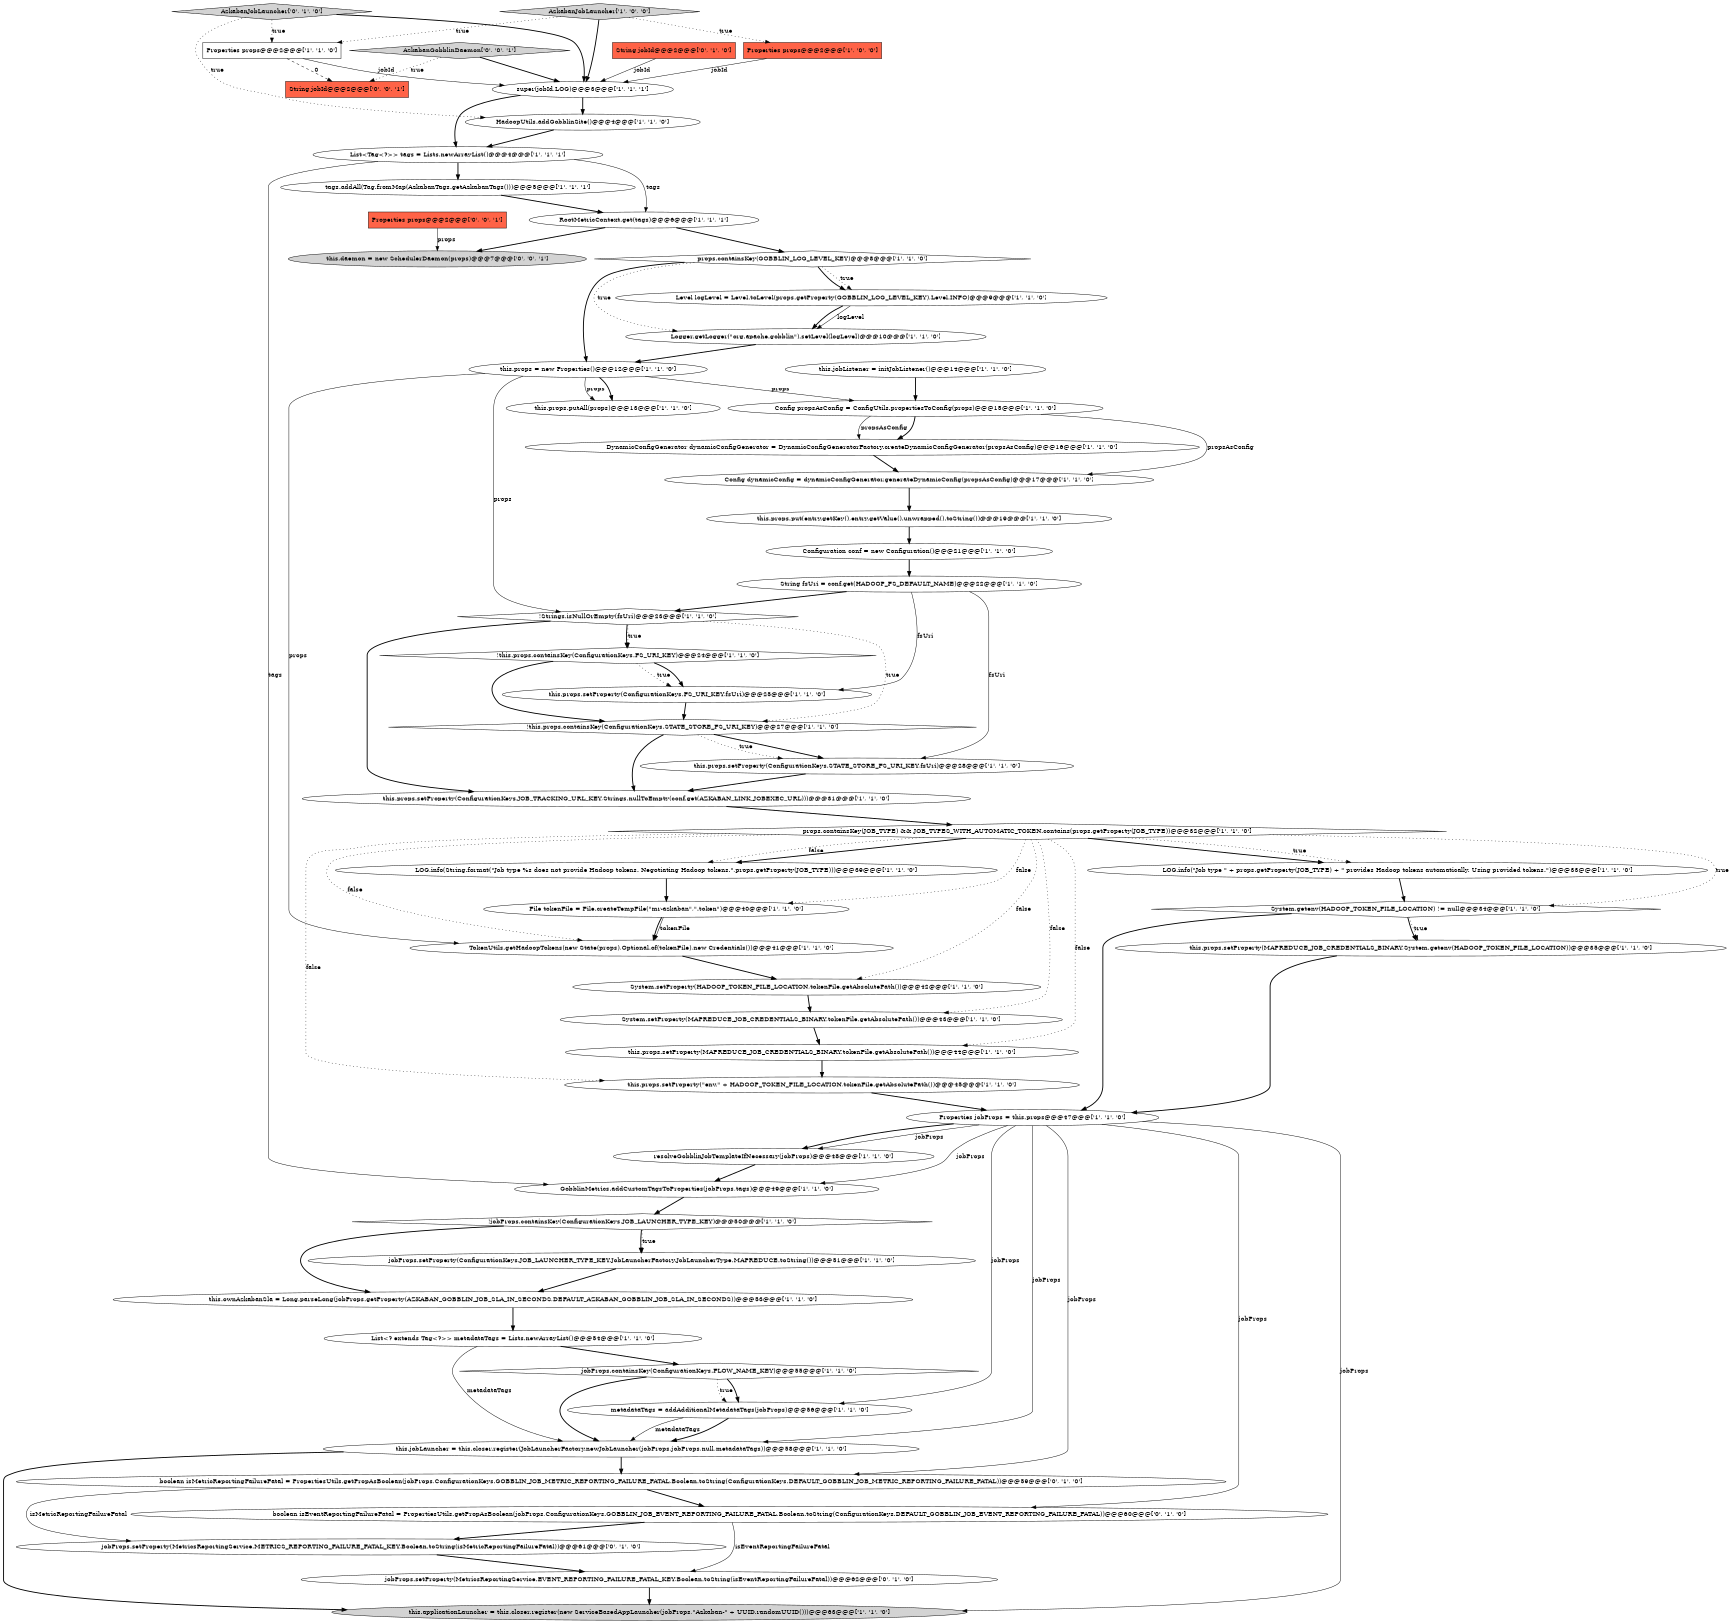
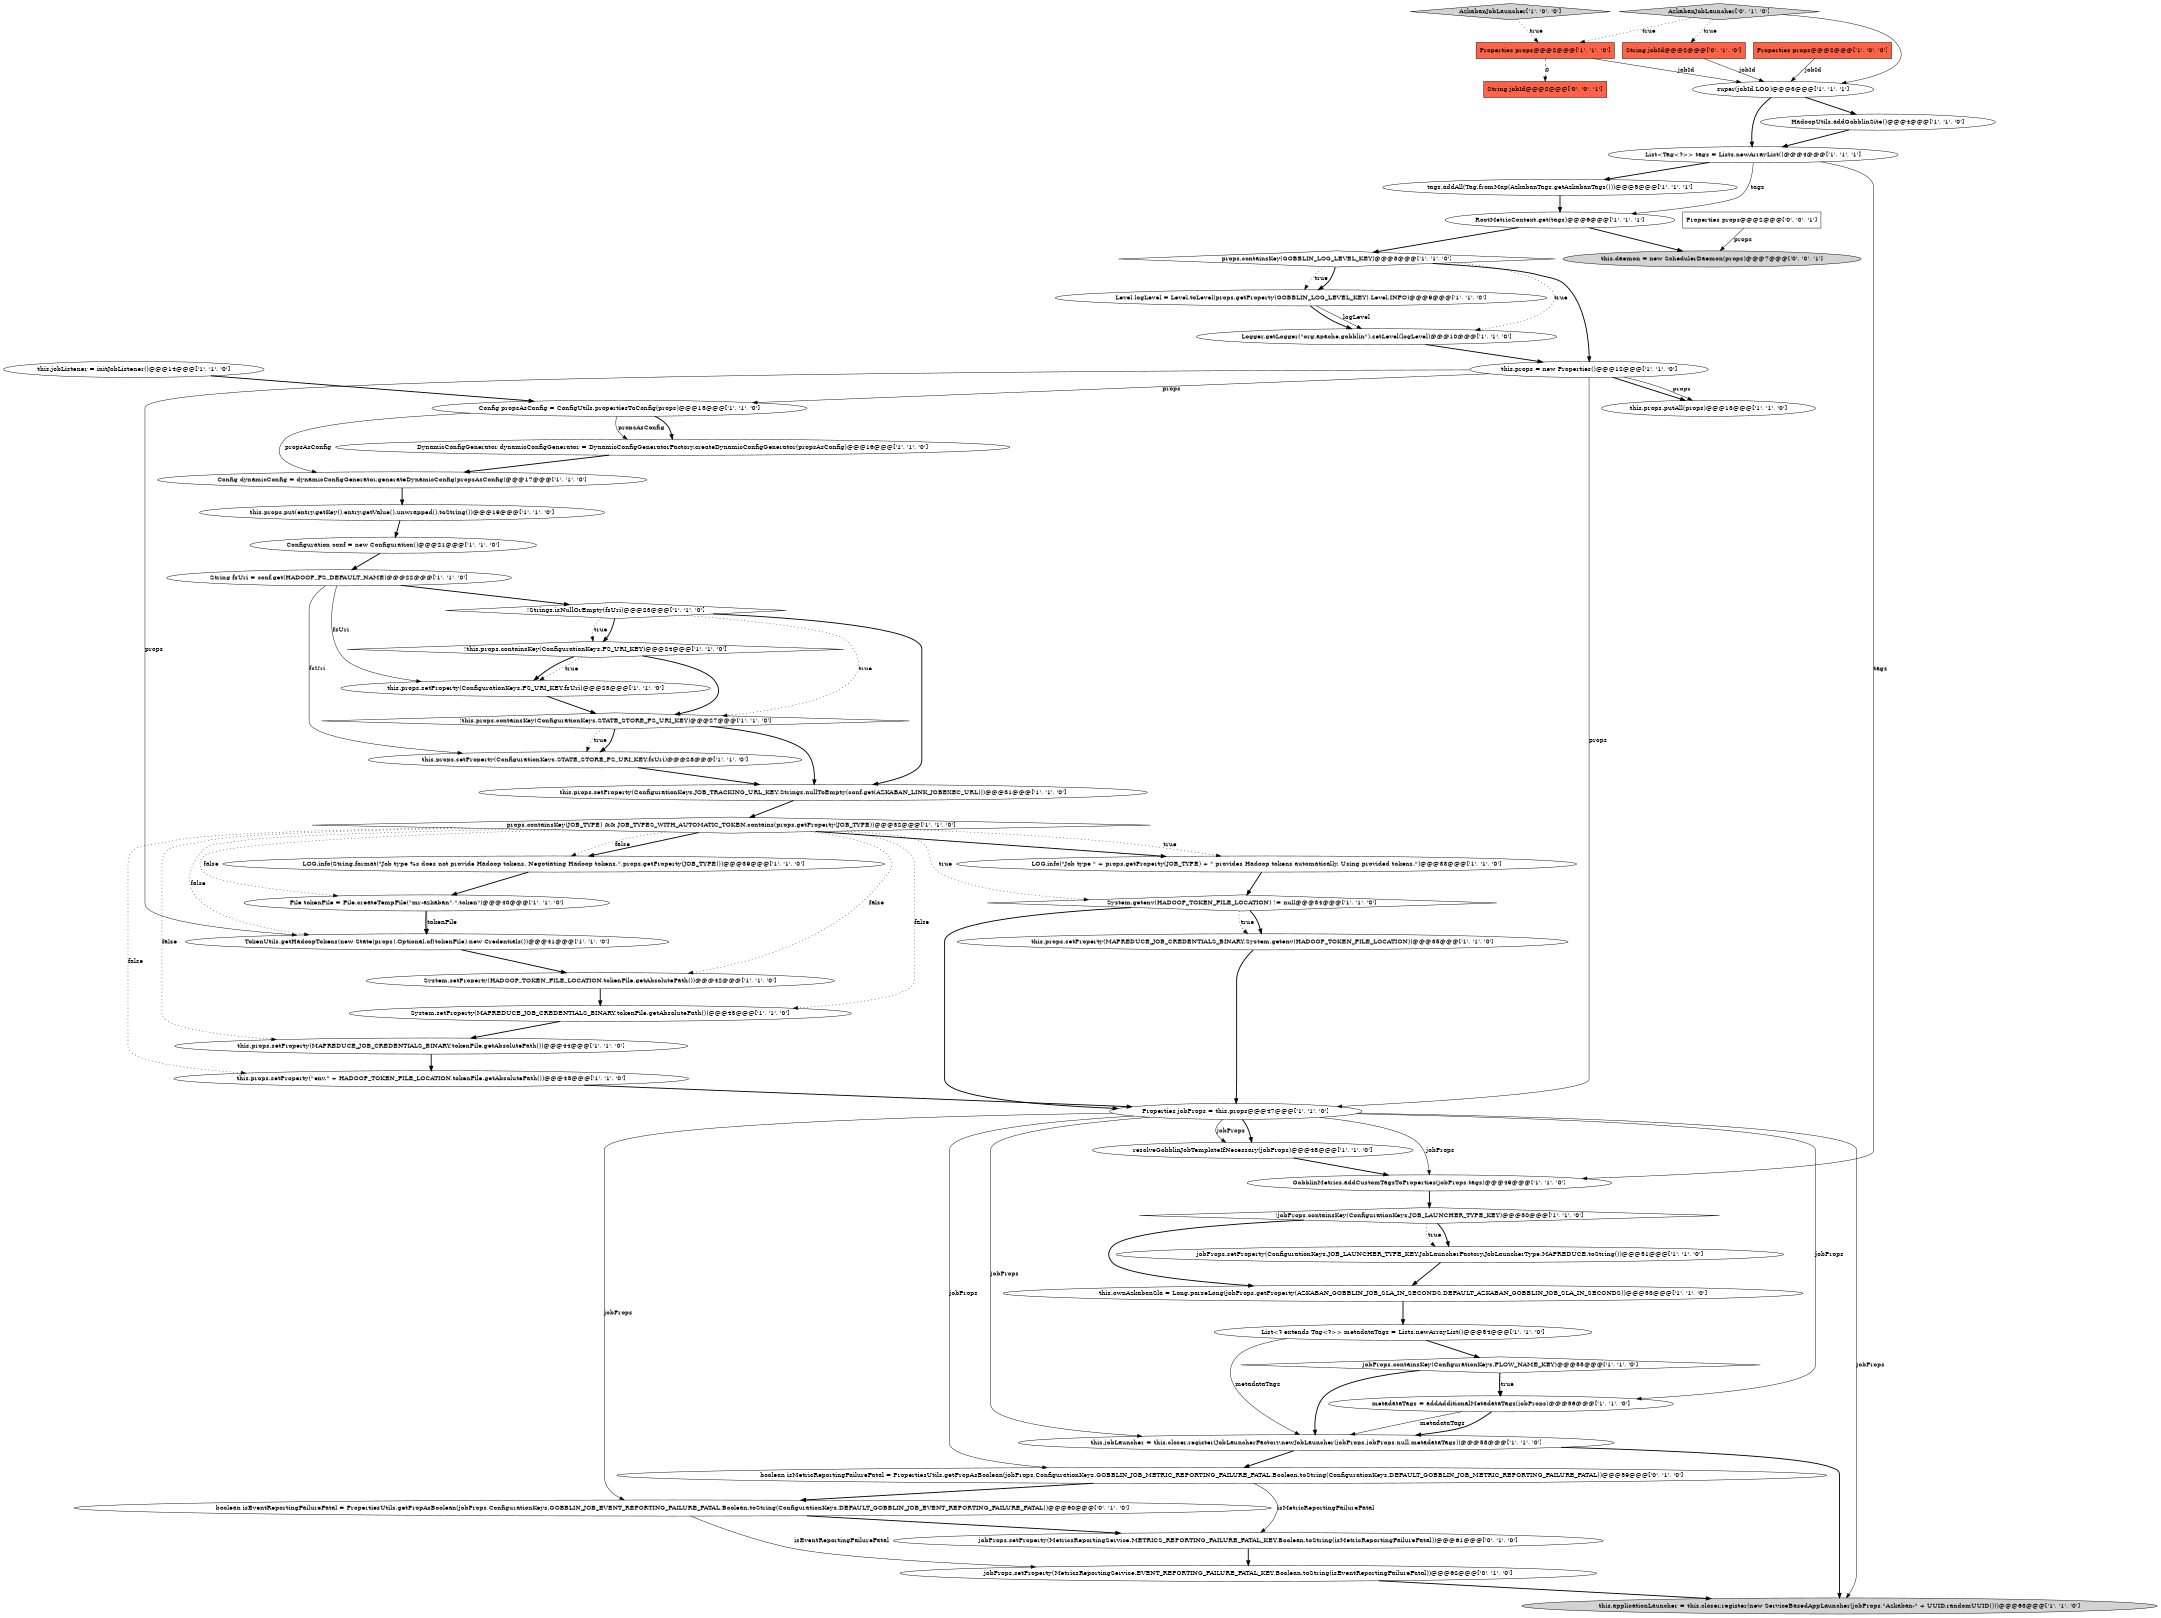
edge "AzkabanJobLauncher['0', '1', '0']" -> "super(jobId,LOG)@@@3@@@['1', '1', '1']": style bold -> solid
edge "AzkabanJobLauncher['1', '0', '0']" -> "Properties props@@@2@@@['1', '0', '0']": removed, label "true"
edge "AzkabanJobLauncher['1', '0', '0']" -> "super(jobId,LOG)@@@3@@@['1', '1', '1']": removed
node "Properties props@@@2@@@['1', '1', '0']": fillcolor white -> tomato
node "AzkabanGobblinDaemon['0', '0', '1']": removed
edge "AzkabanJobLauncher['0', '1', '0']" -> "HadoopUtils.addGobblinSite()@@@4@@@['1', '1', '0']": now "AzkabanJobLauncher['0', '1', '0']" -> "String jobId@@@2@@@['0', '1', '0']"
node "Properties props@@@2@@@['0', '0', '1']": fillcolor tomato -> white
edge "this.props = new Properties()@@@12@@@['1', '1', '0']" -> "!Strings.isNullOrEmpty(fsUri)@@@23@@@['1', '1', '0']": now "this.props = new Properties()@@@12@@@['1', '1', '0']" -> "Properties jobProps = this.props@@@47@@@['1', '1', '0']"
